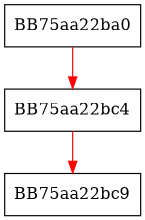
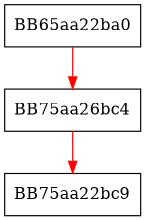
node "BB75aa22ba0": label "BB75aa22ba0" -> "BB65aa22ba0"
node "BB75aa22bc4": label "BB75aa22bc4" -> "BB75aa26bc4"
